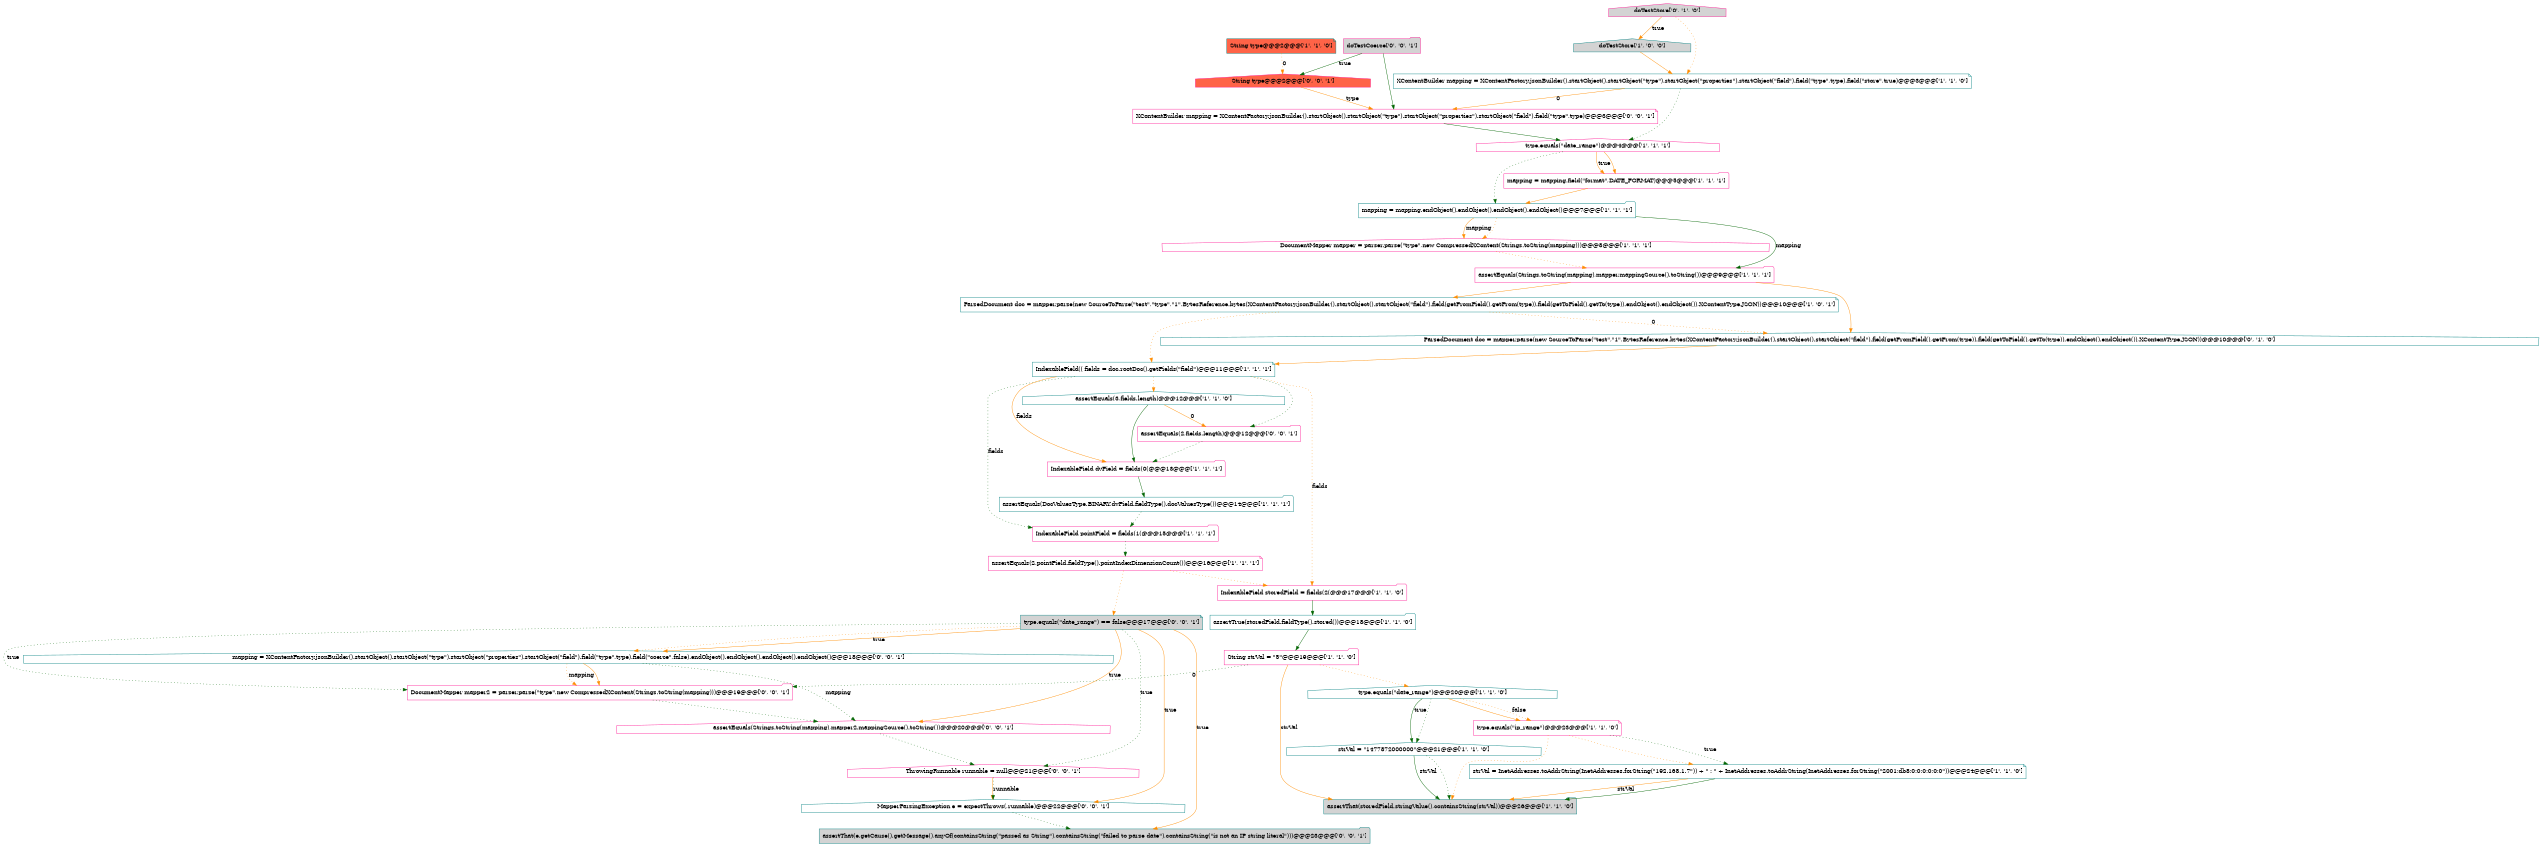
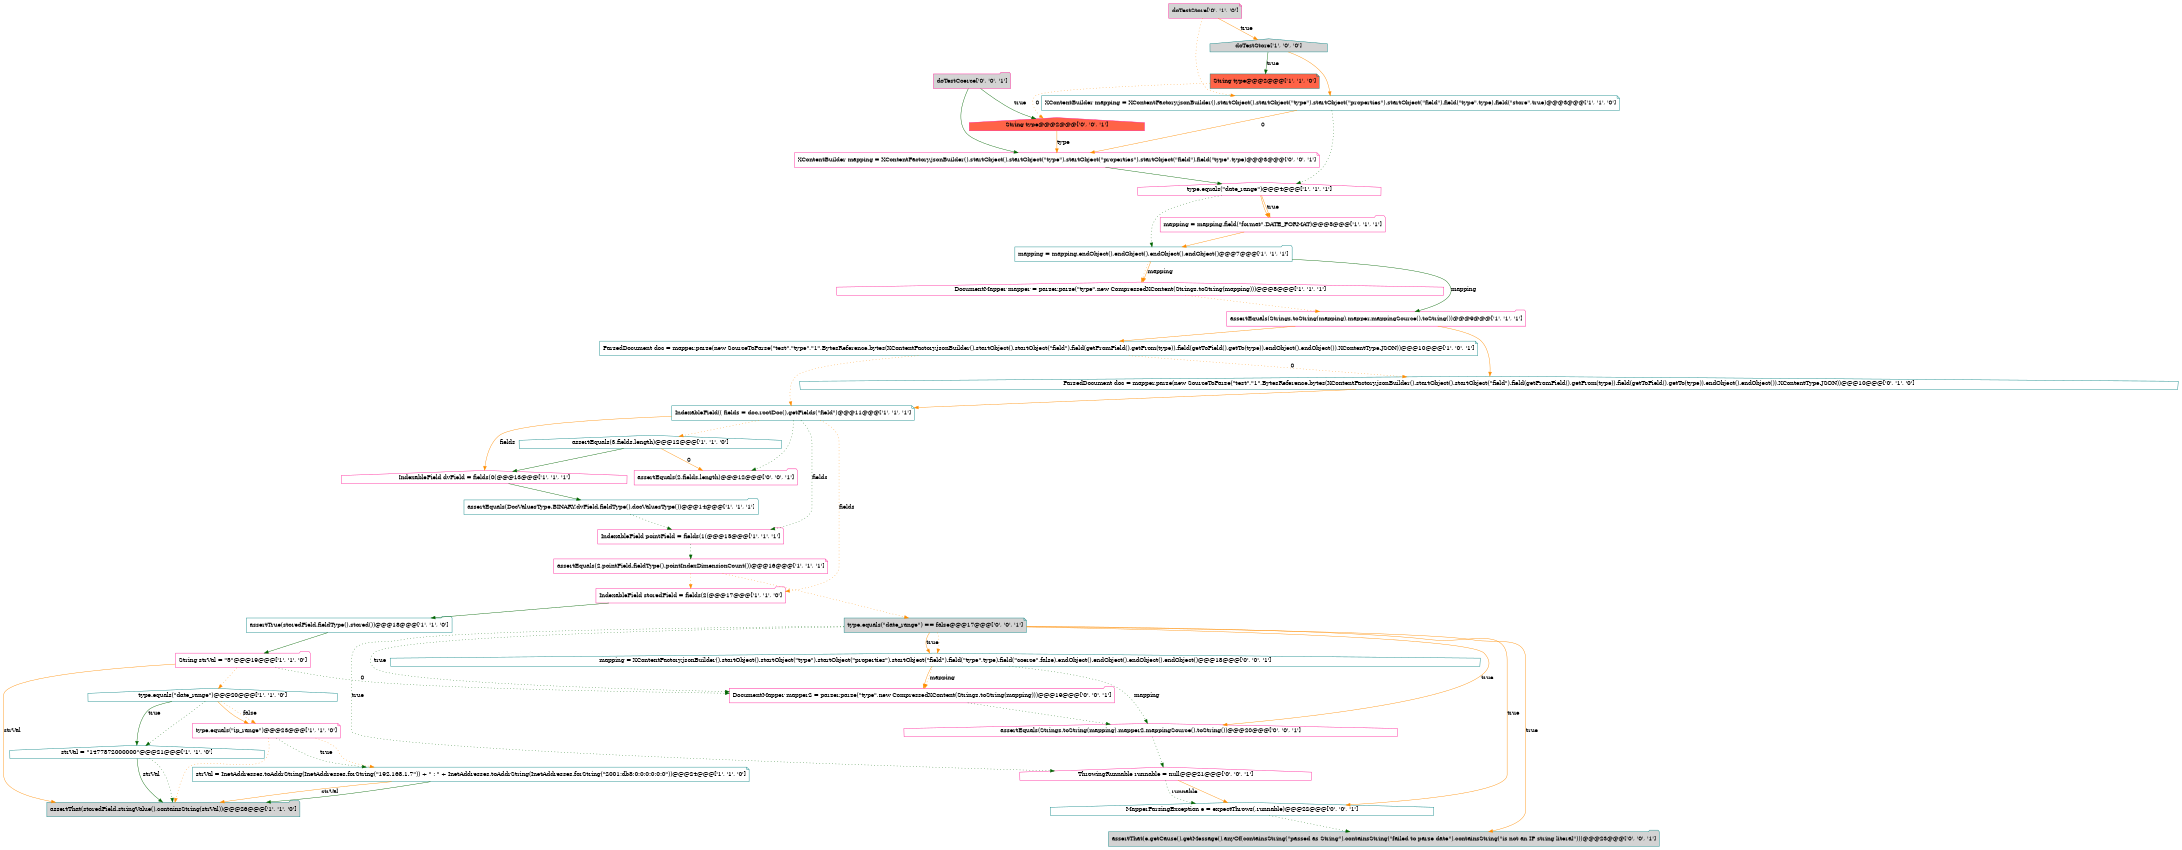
node "doTestStore['0', '1', '0']": shape house -> note
edge "doTestStore['1', '0', '0']" -> "String type@@@2@@@['1', '1', '0']": added, label "true"
edge "assertEquals(2,fields.length)@@@12@@@['0', '0', '1']" -> "IndexableField dvField = fields(0(@@@13@@@['1', '1', '1']": removed
node "IndexableField dvField = fields(0(@@@13@@@['1', '1', '1']": shape folder -> house
